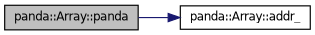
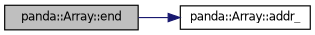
node "panda::Array::panda": label "panda::Array::panda" -> "panda::Array::end"
